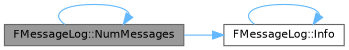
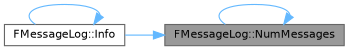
edge "FMessageLog::NumMessages" -> "FMessageLog::Info": reversed
